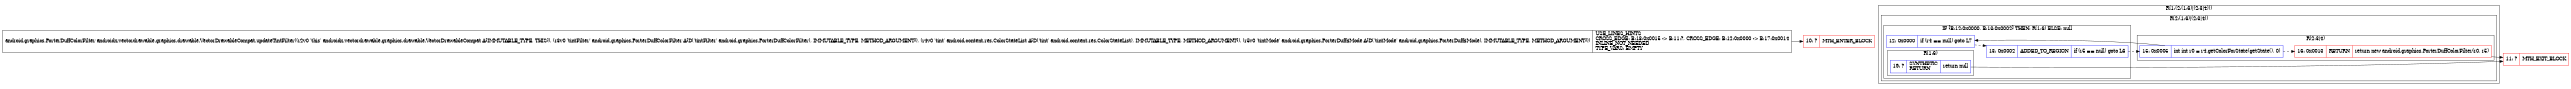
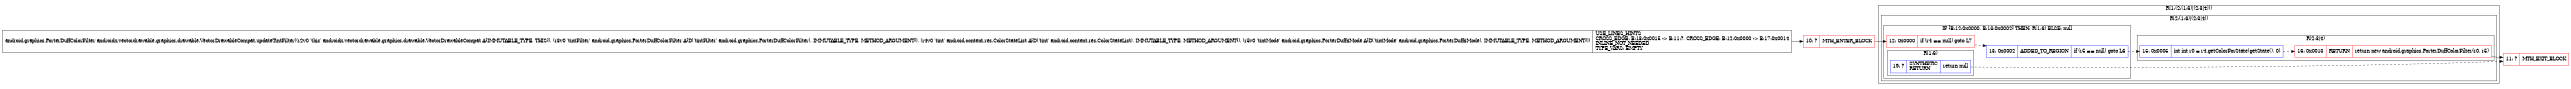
node "12: 0x0000": color blue -> red
edge "15: 0x0005" -> "12: 0x0000": now "10: ?" -> "12: 0x0000"
edge "19: ?" -> "11: ?": style solid -> dashed
